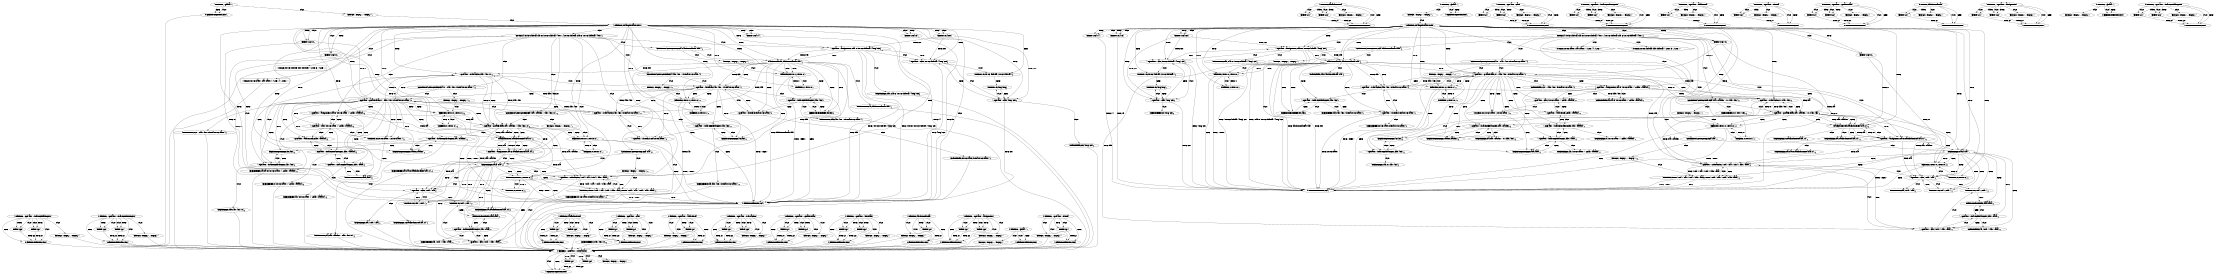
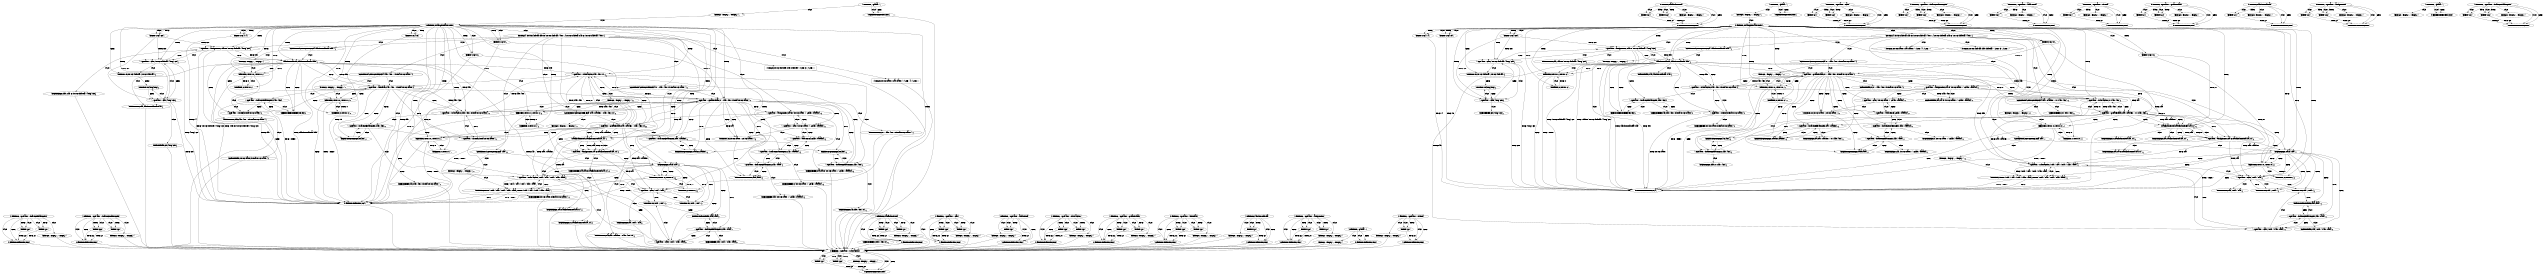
edge "(<operator>.greaterThan,nla->nla_len > skb->len - A)" -> "(<operator>.subtraction,skb->len - A)": added, label "AST:"
